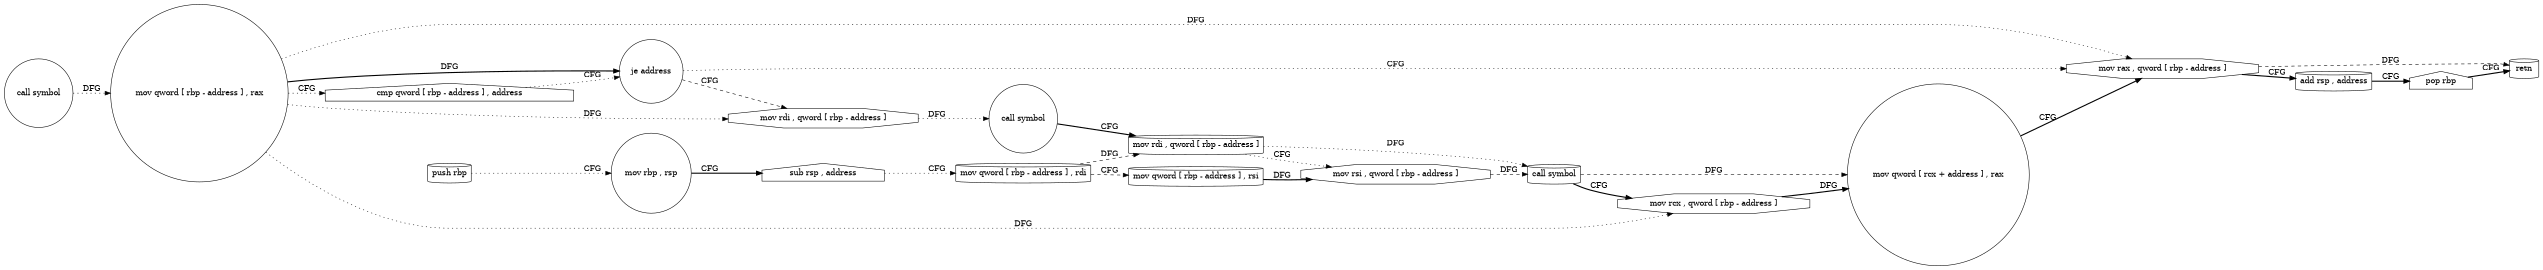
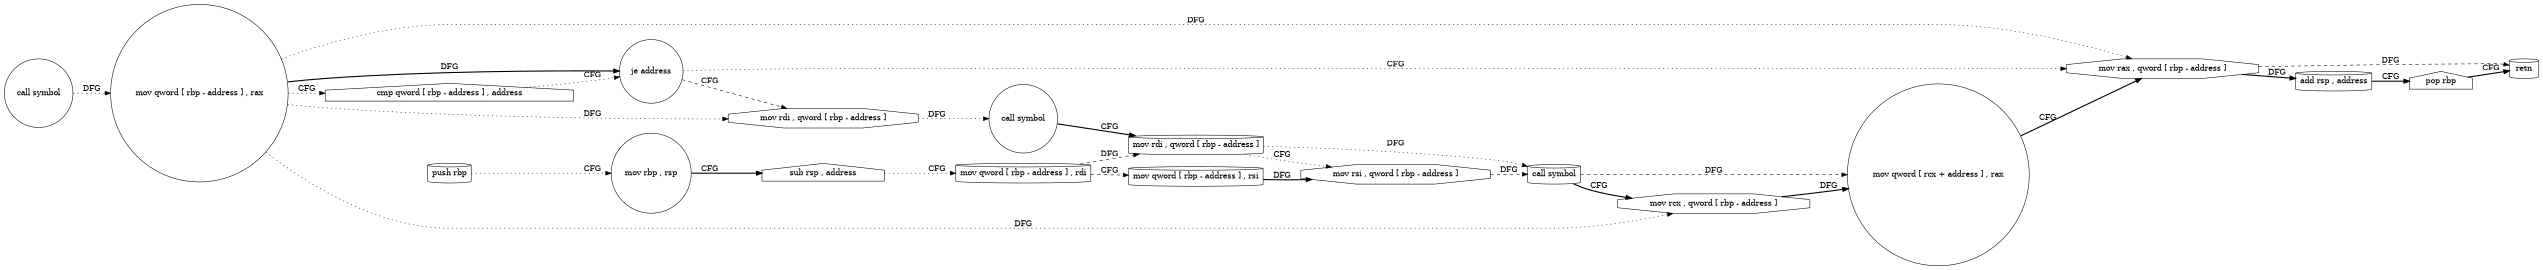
edge "mov rax , qword [ rbp - address ]" -> "add rsp , address": label "CFG" -> "DFG"
